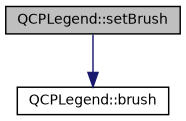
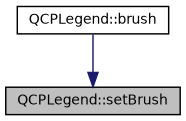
edge "QCPLegend::setBrush" -> "QCPLegend::brush": reversed
